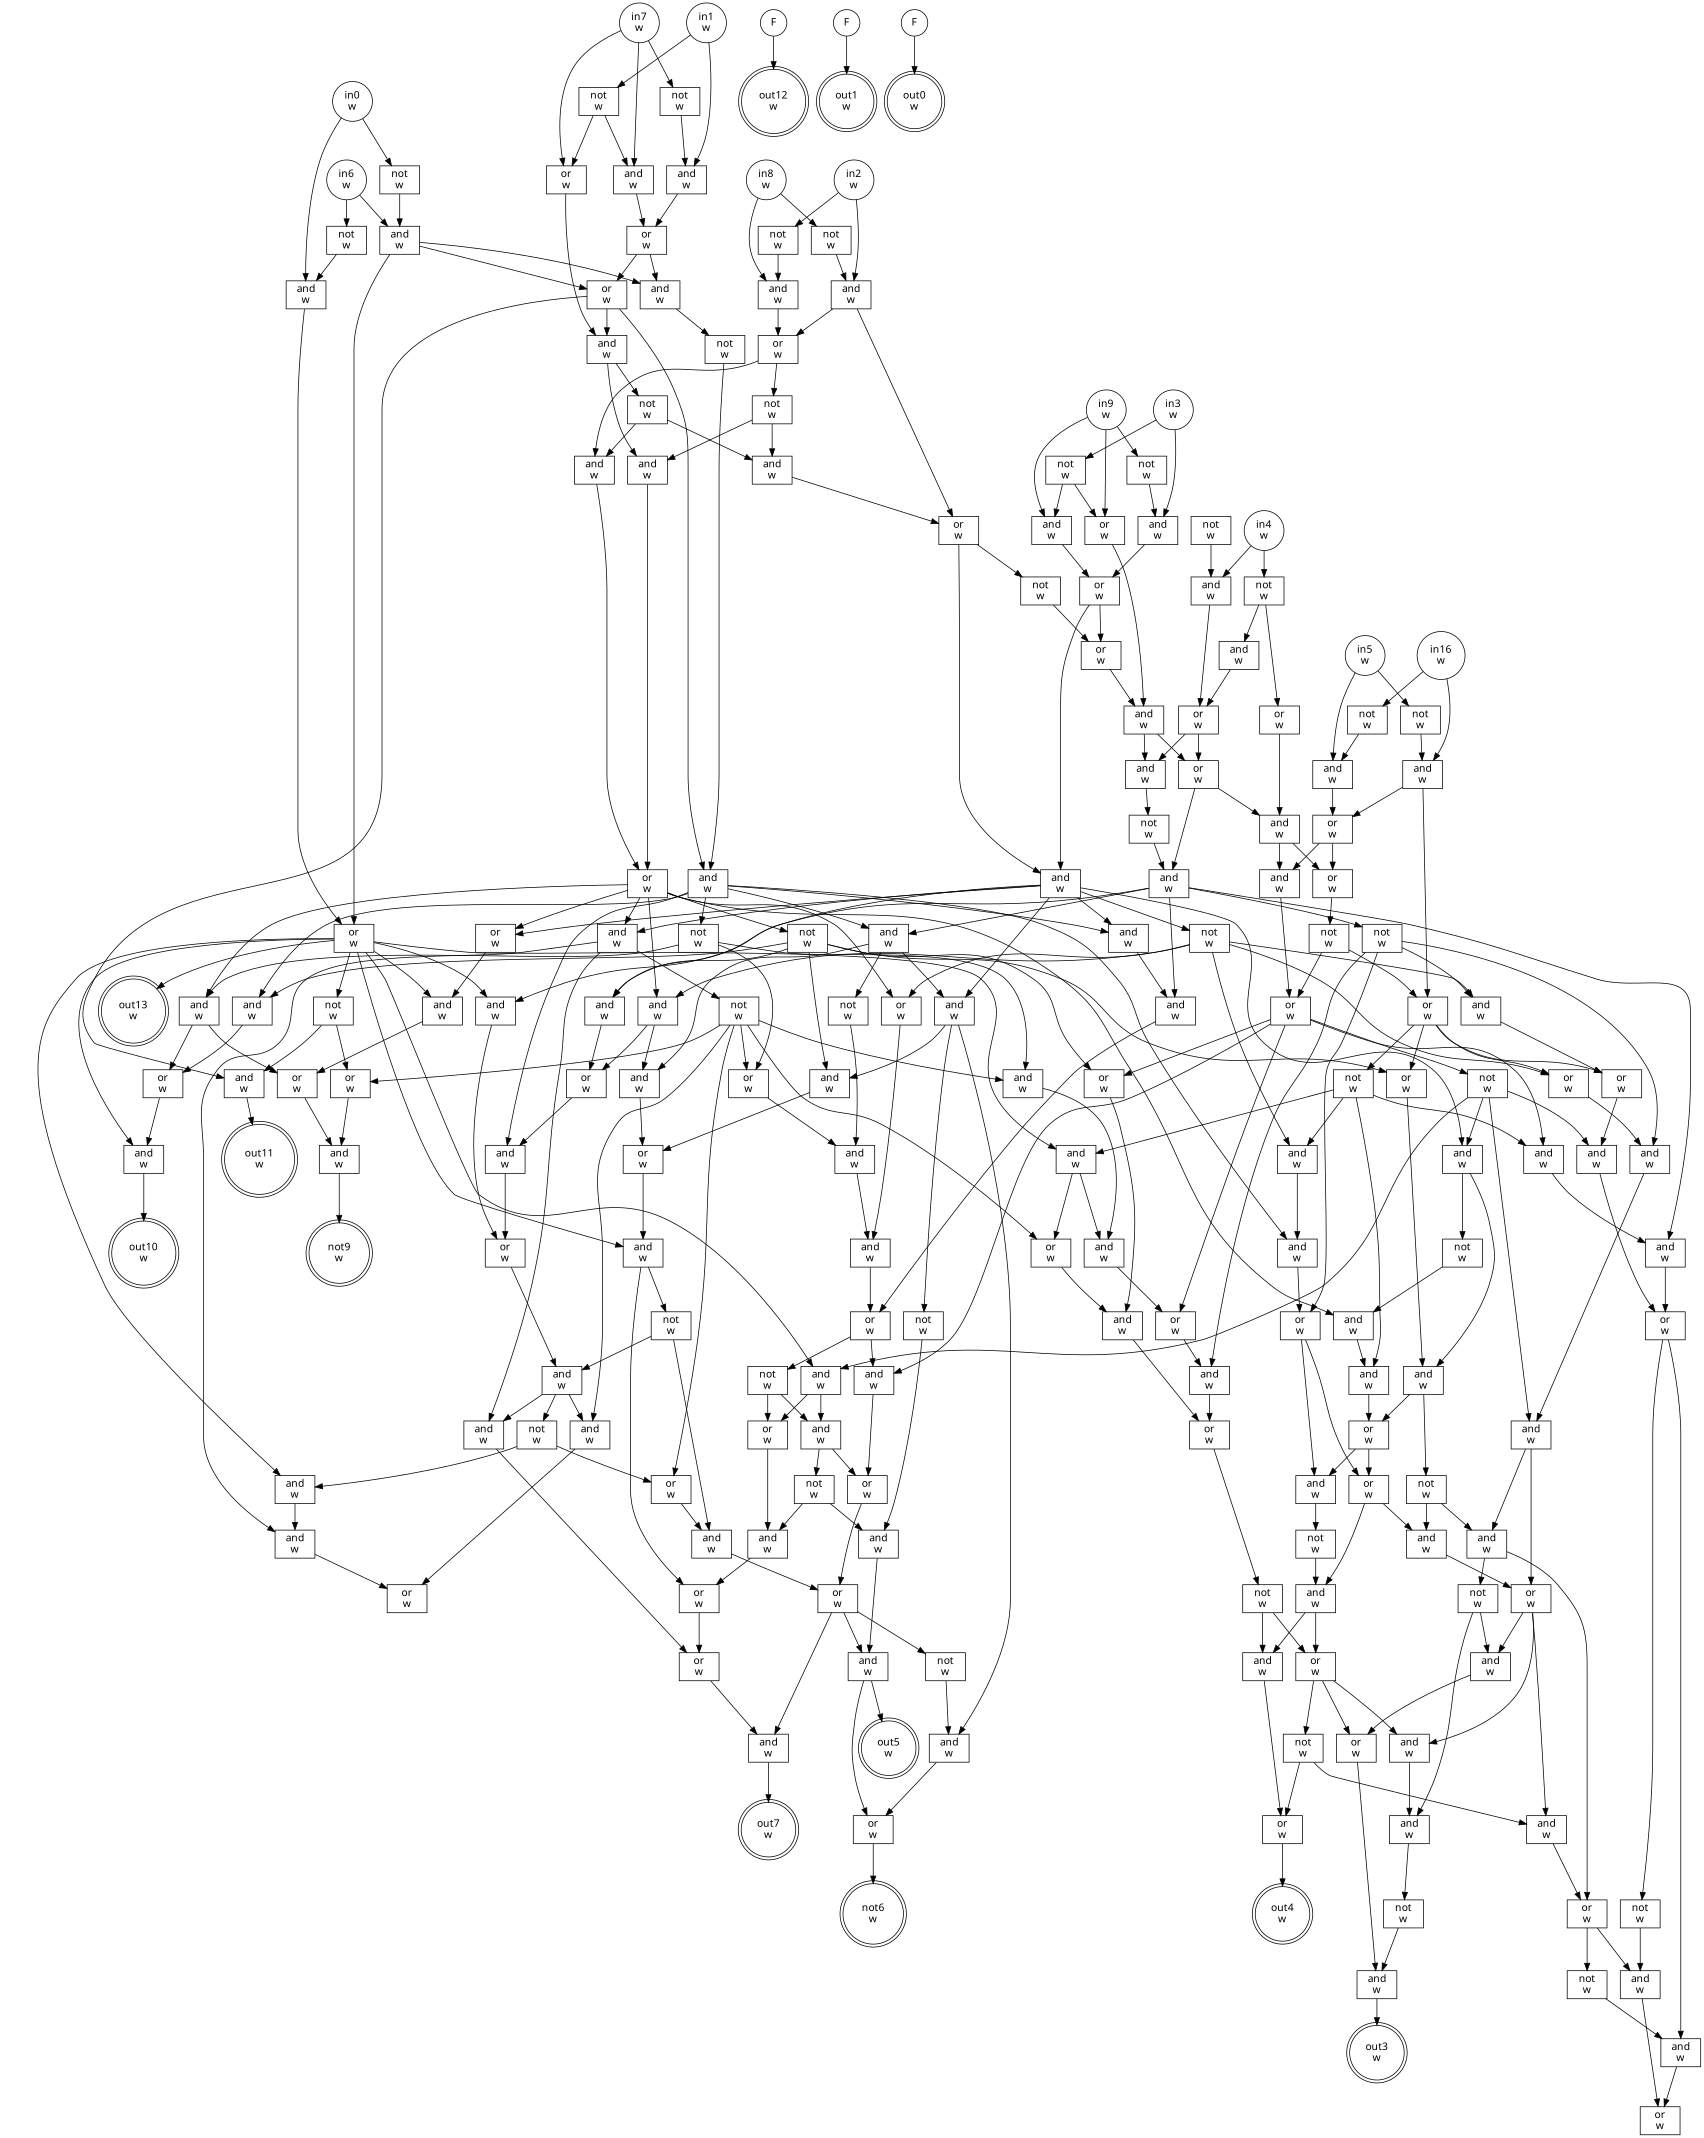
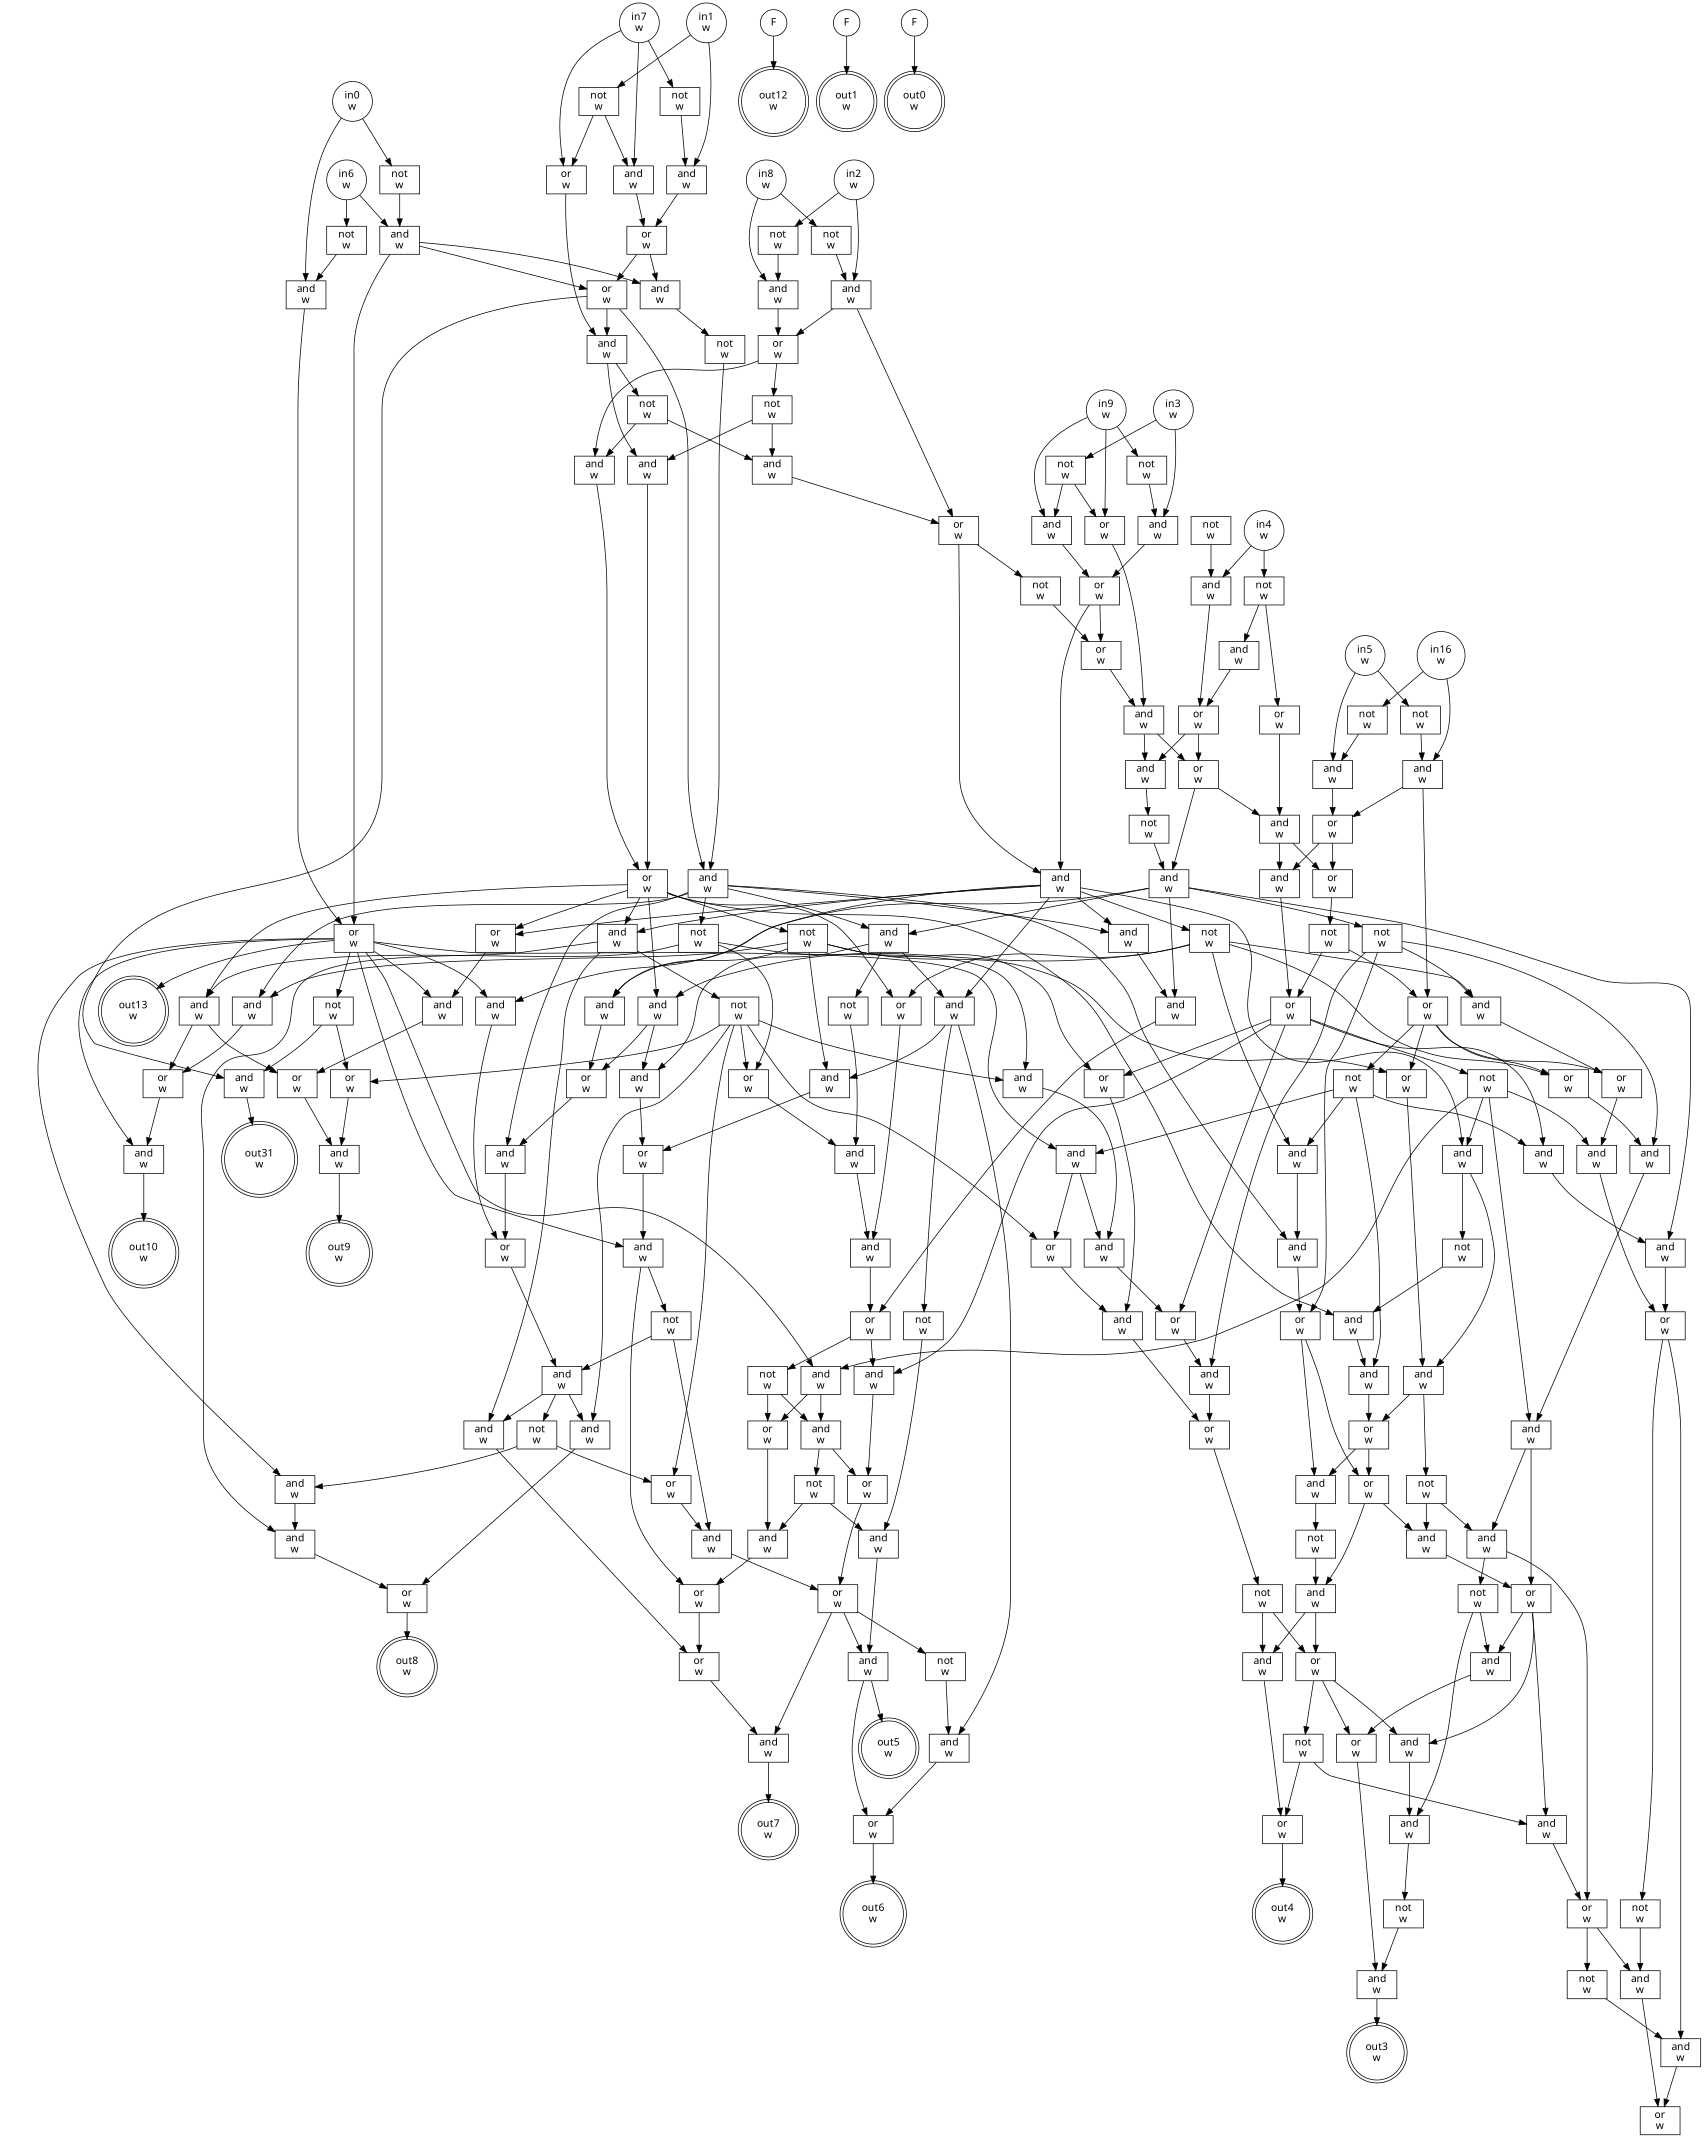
node "out11 w": label "out11 w" -> "out31 w"
node "not9 w": label "not9 w" -> "out9 w"
node "out8 w": added
node "not6 w": label "not6 w" -> "out6 w"
